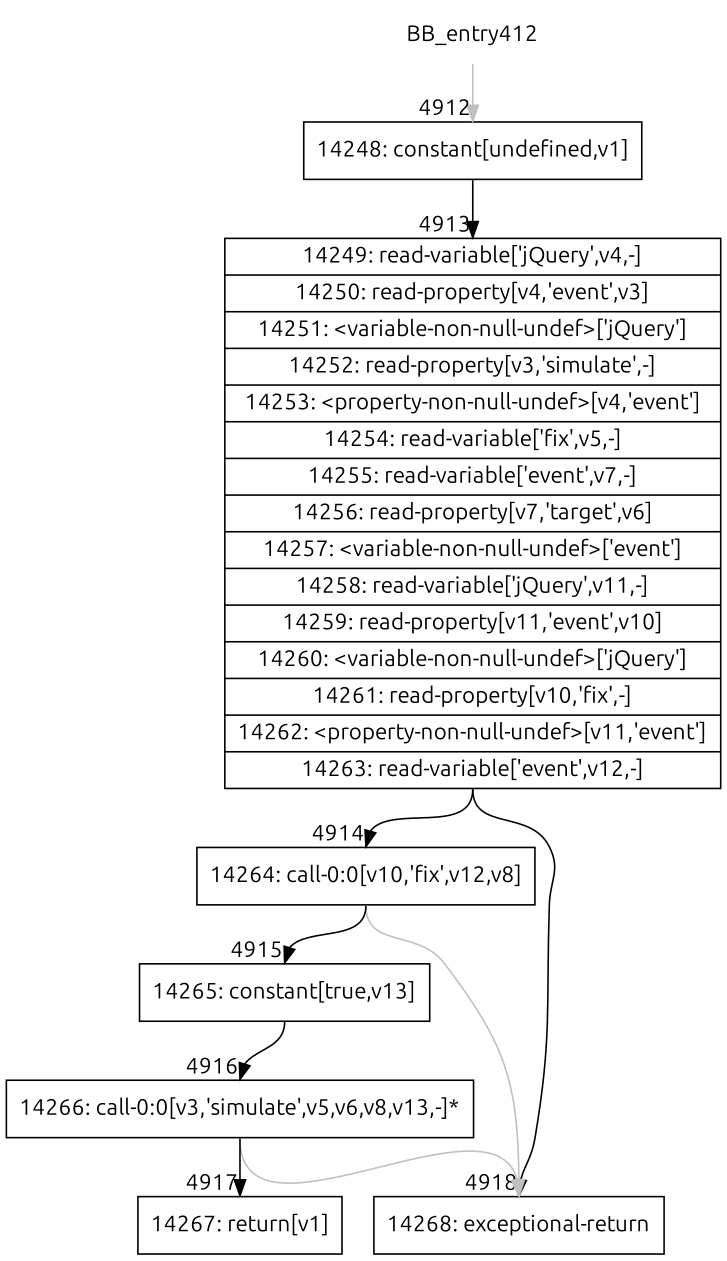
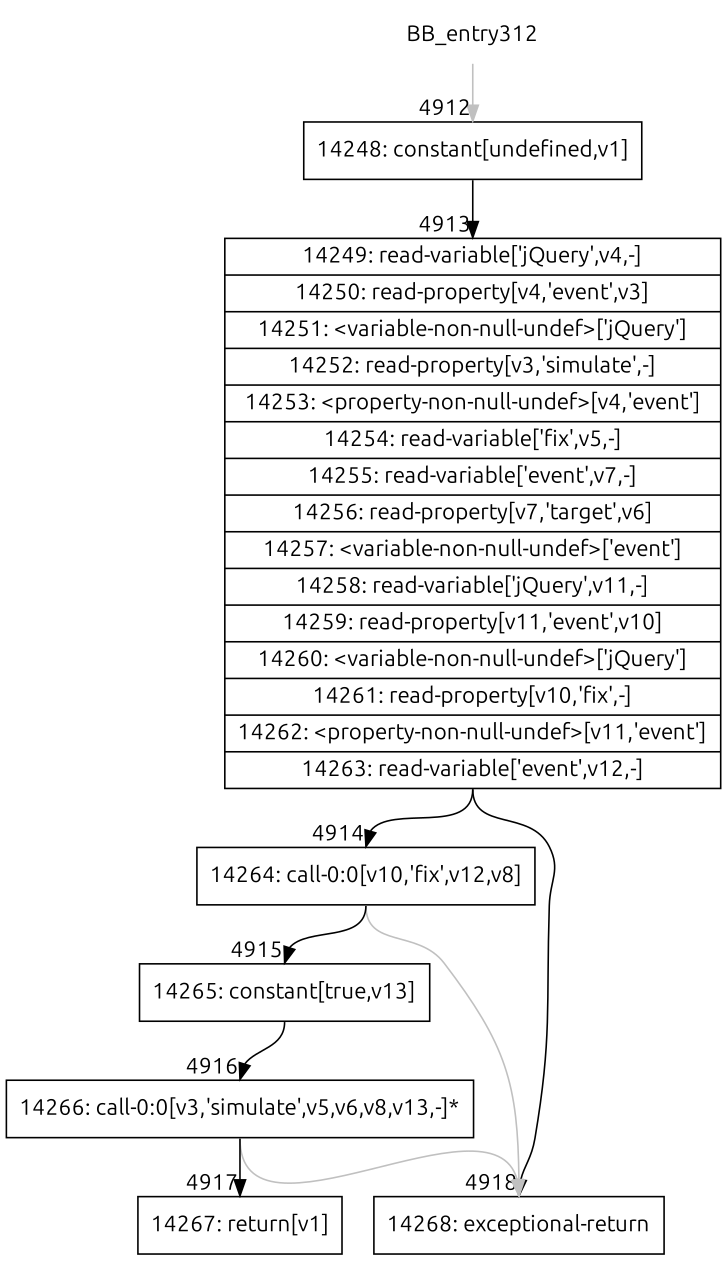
node "BB_entry412": label "BB_entry412" -> "BB_entry312"
